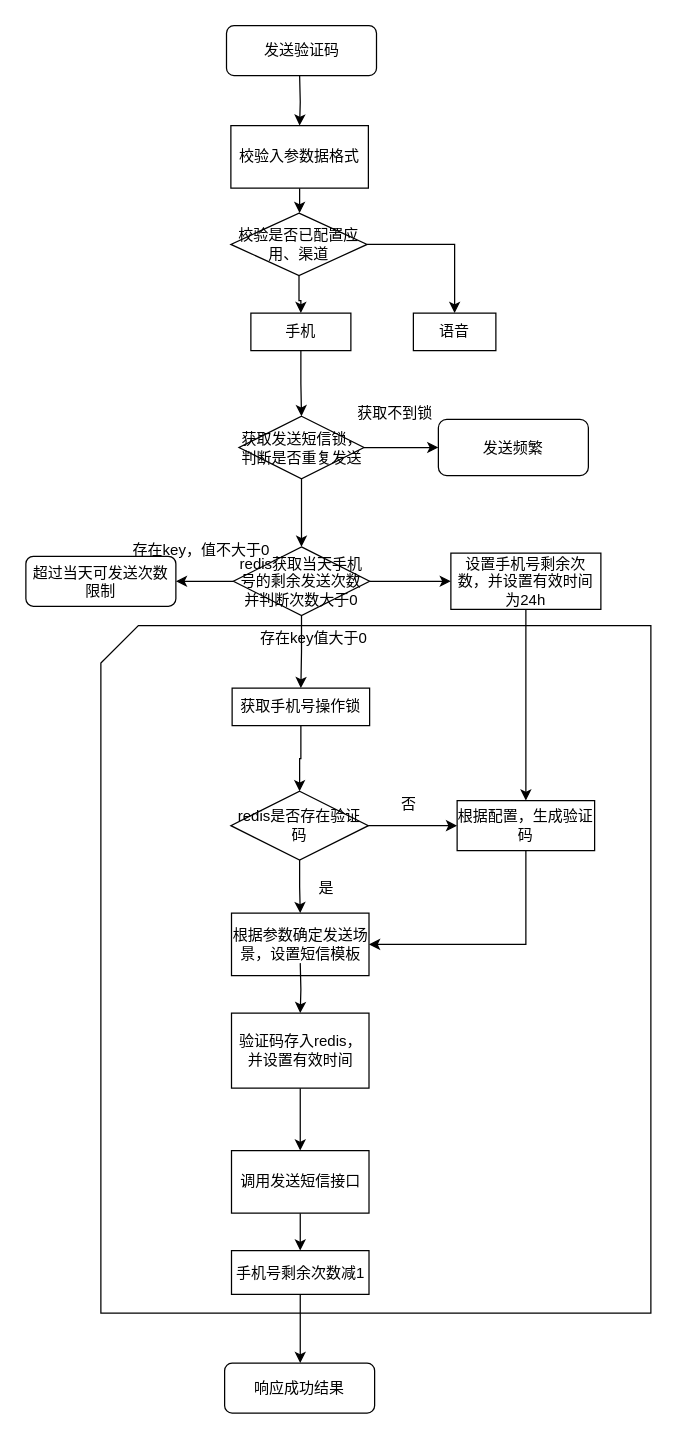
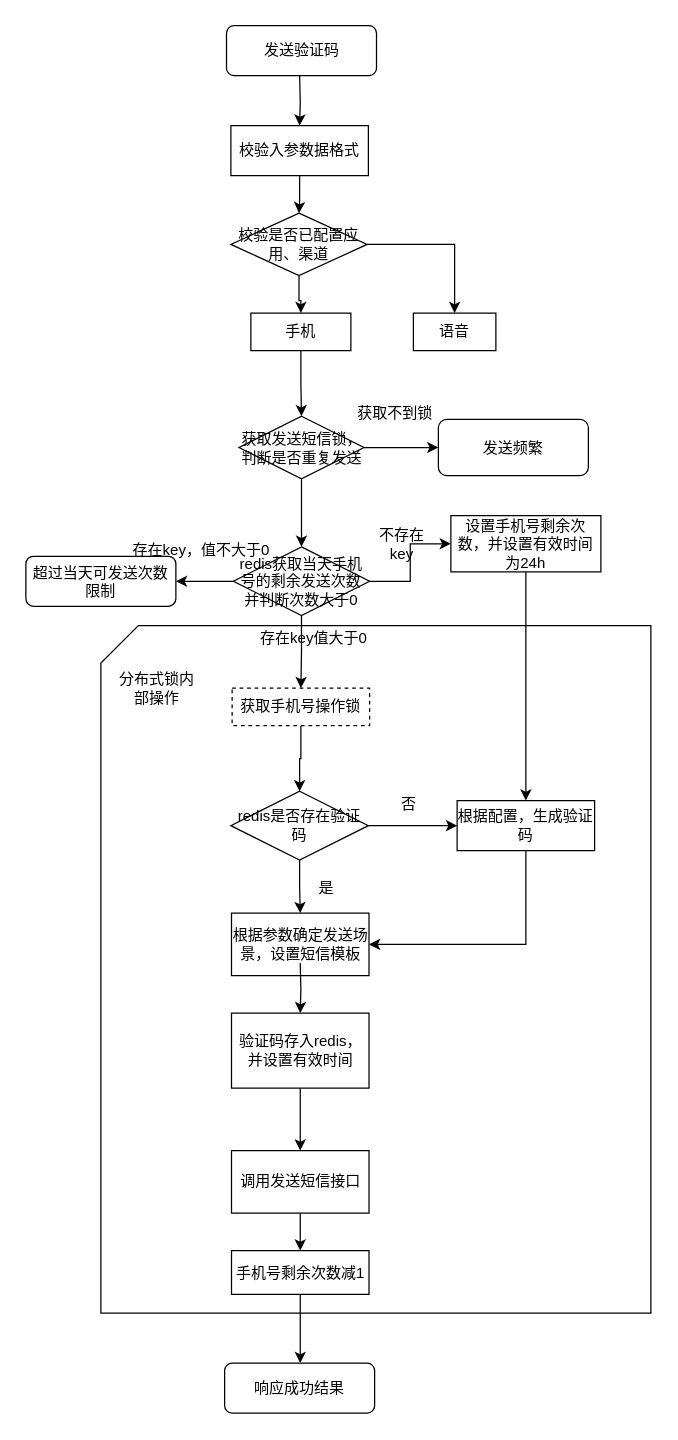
node "校验入参数据格式": size 138x63 -> 138x50
node "不存在key": added
node "设置手机号剩余次数，并设置有效时间为24h": moved (526, 581) -> (526, 544)
node "分布式锁内部操作": added
node "获取手机号操作锁": style solid -> dashed
